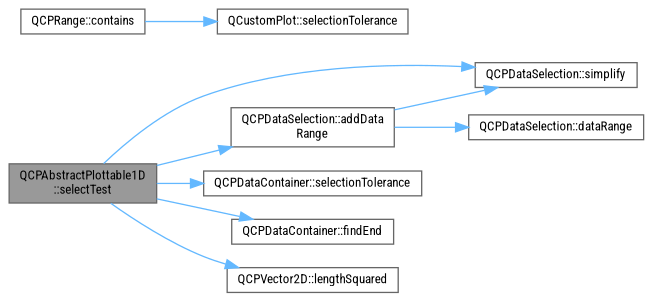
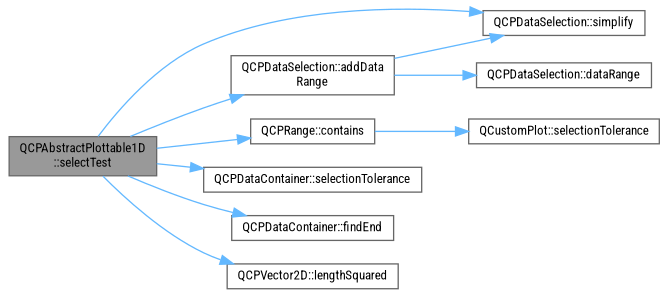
edge "QCPAbstractPlottable1D ::selectTest" -> "QCPRange::contains": added
